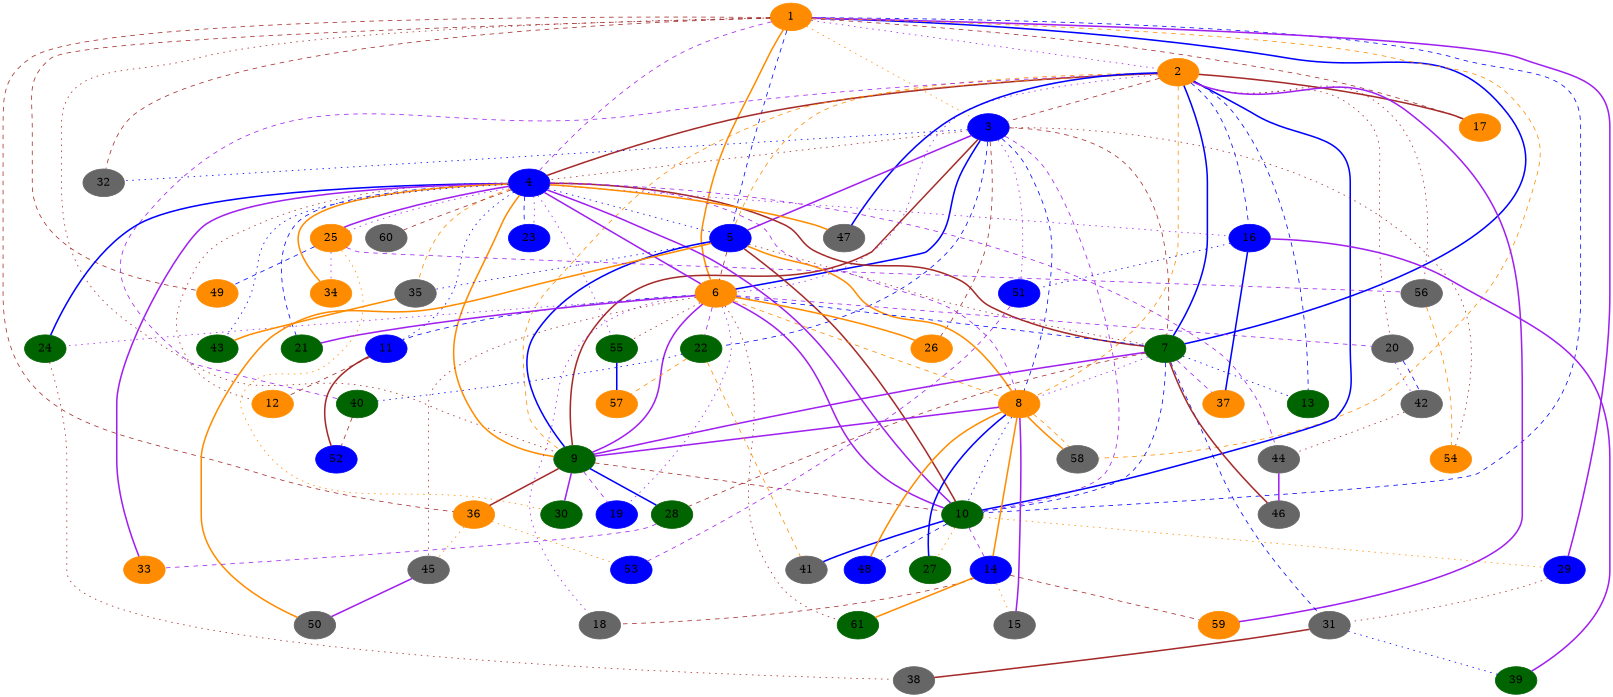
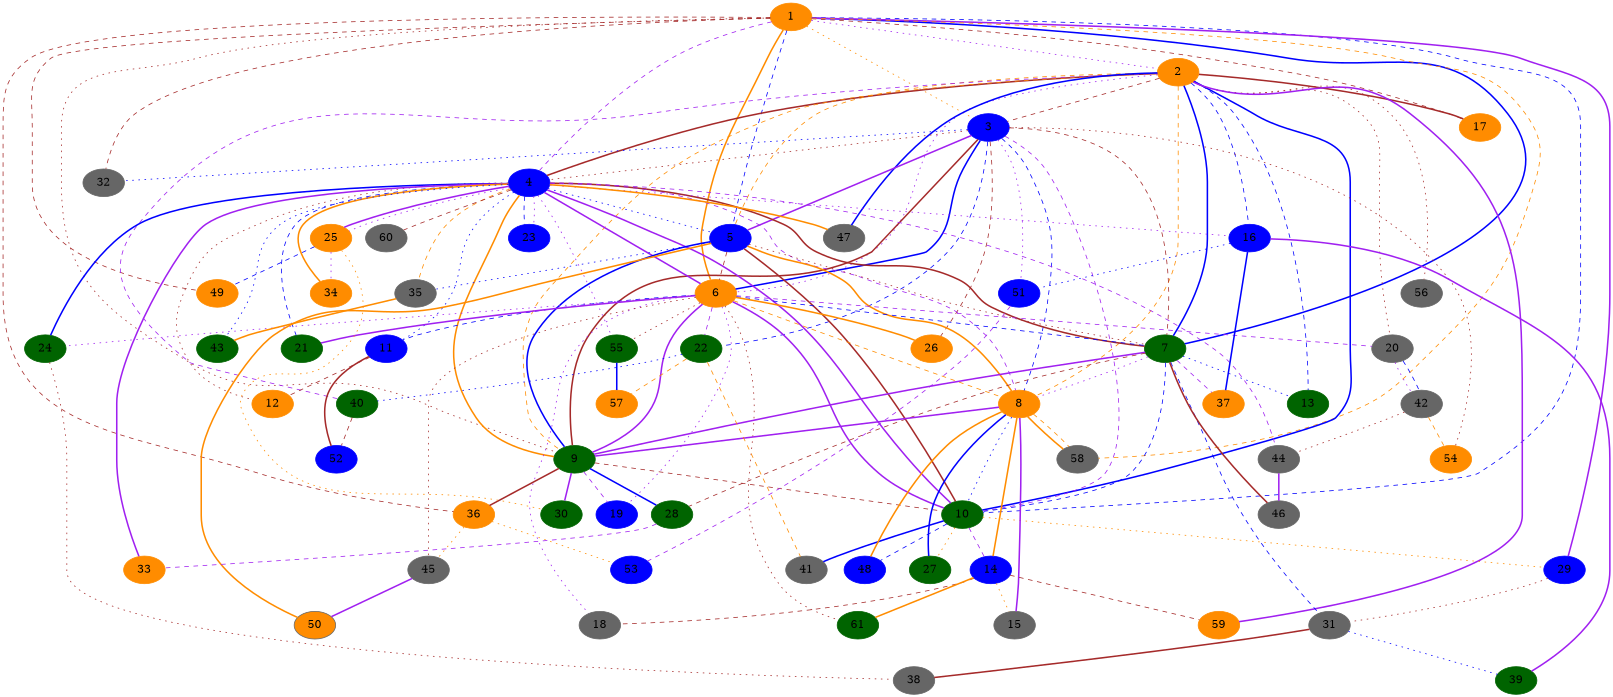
edge "25" -- "56": removed
edge "56" -- "54": now "42" -- "54"
node "50": fillcolor gray40 -> darkorange
